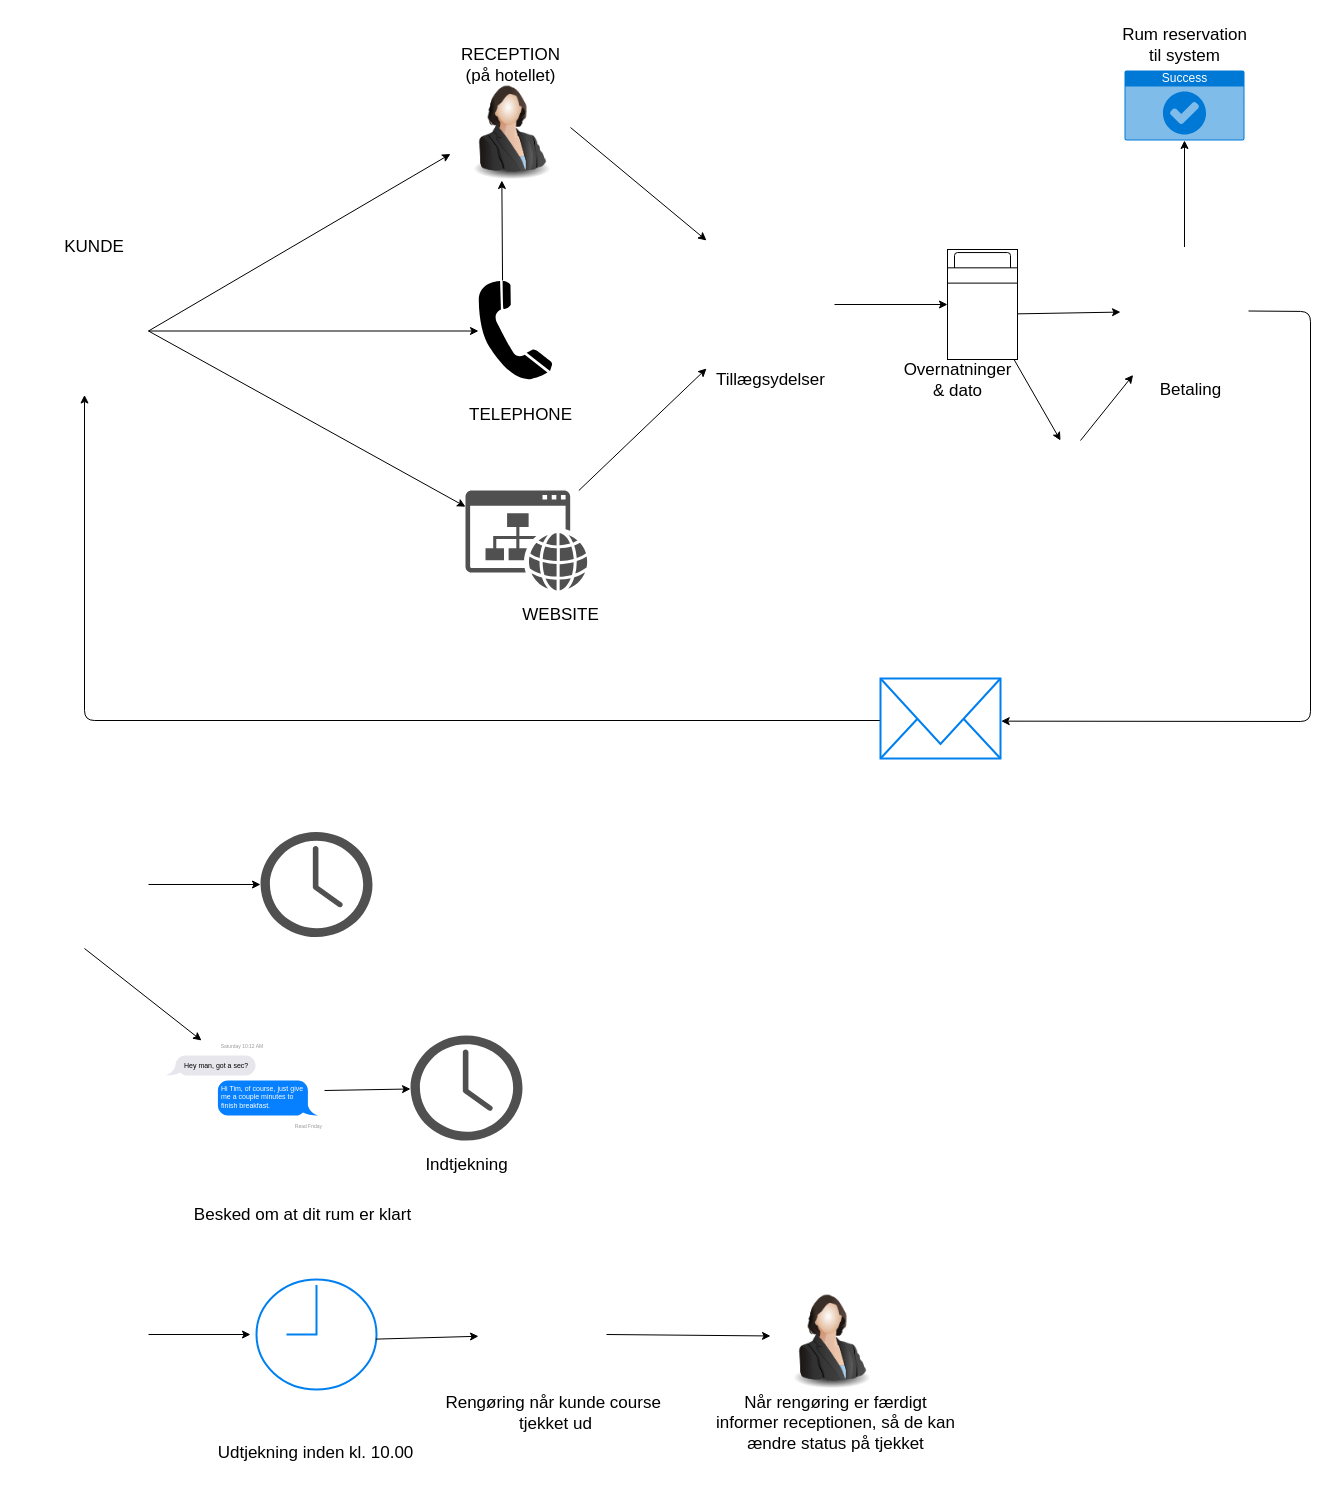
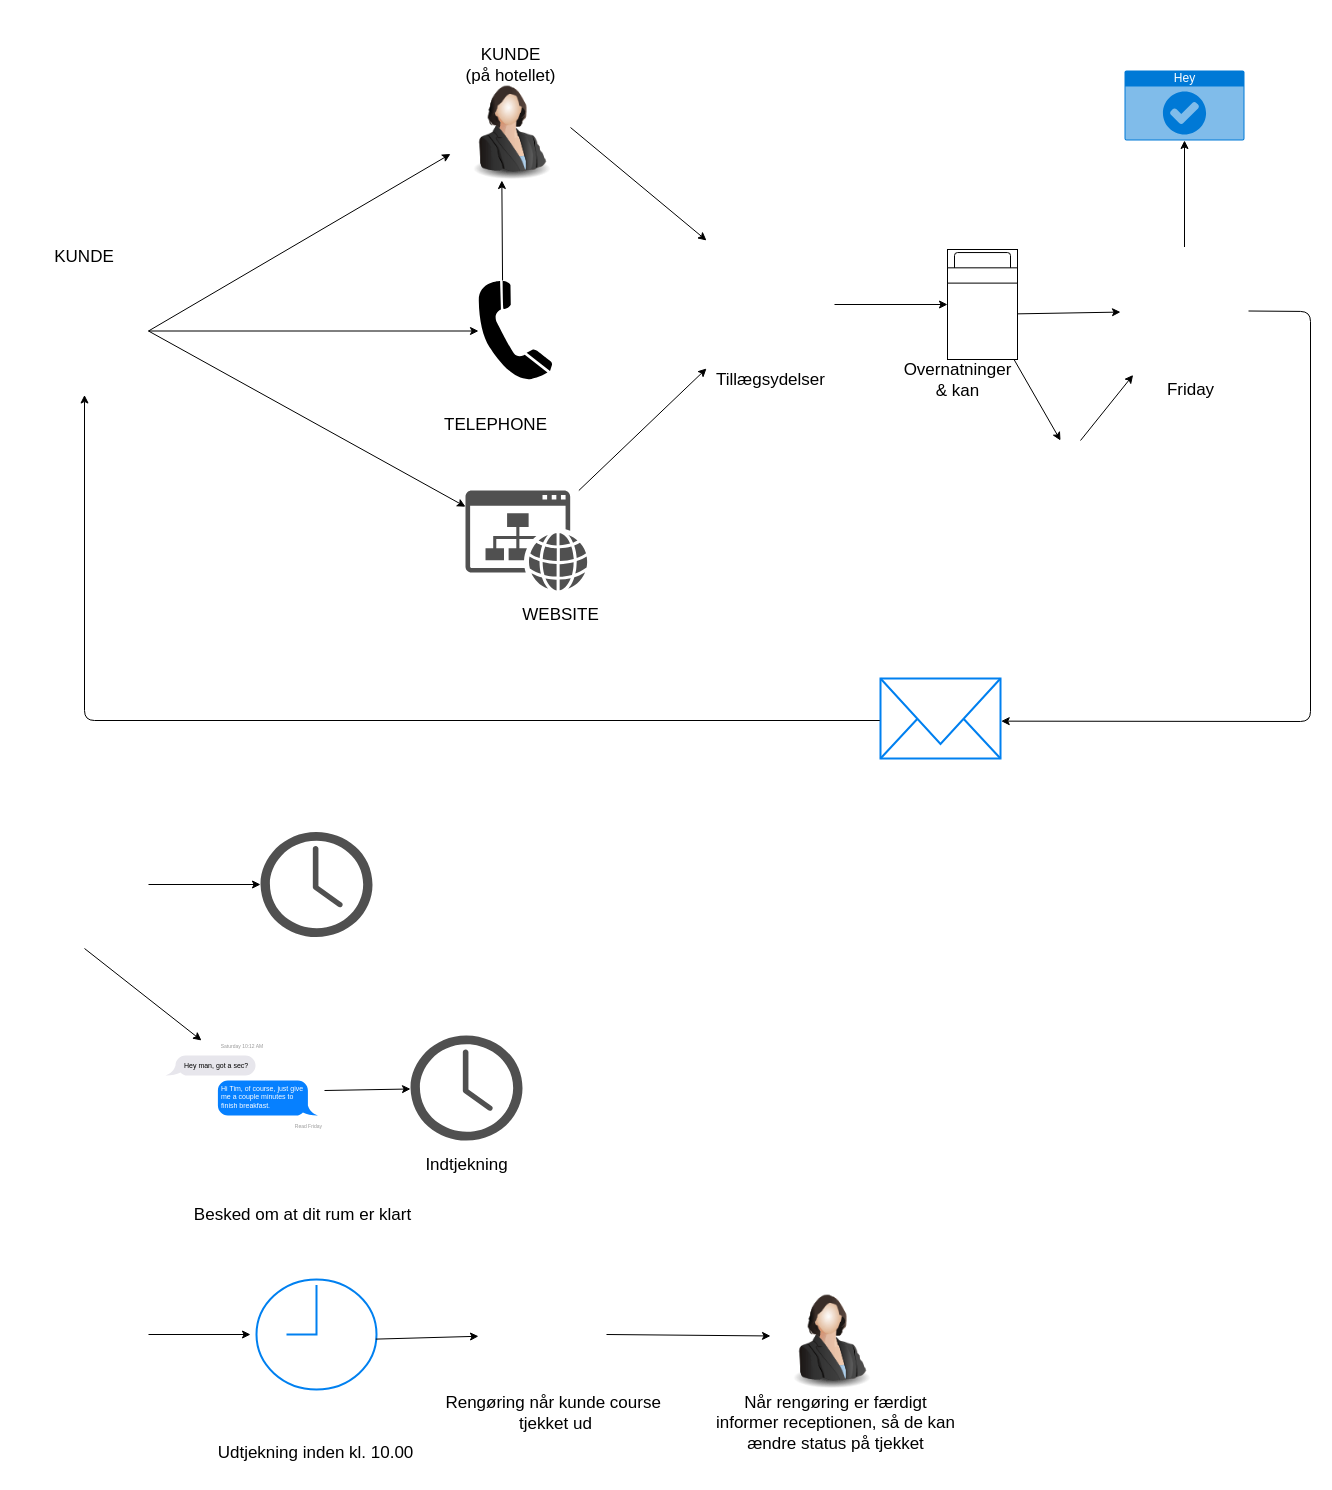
node "Rum reservation til system": removed
node "RECEPTION (på hotellet)": label "RECEPTION (på hotellet)" -> "KUNDE (på hotellet)"
node "Success": label "Success" -> "Hey"
node "KUNDE": moved (95, 247) -> (85, 257)
node "Overnatninger & dato": label "Overnatninger & dato" -> "Overnatninger & kan"
node "Betaling": label "Betaling" -> "Friday"
node "TELEPHONE": moved (521, 416) -> (496, 426)
